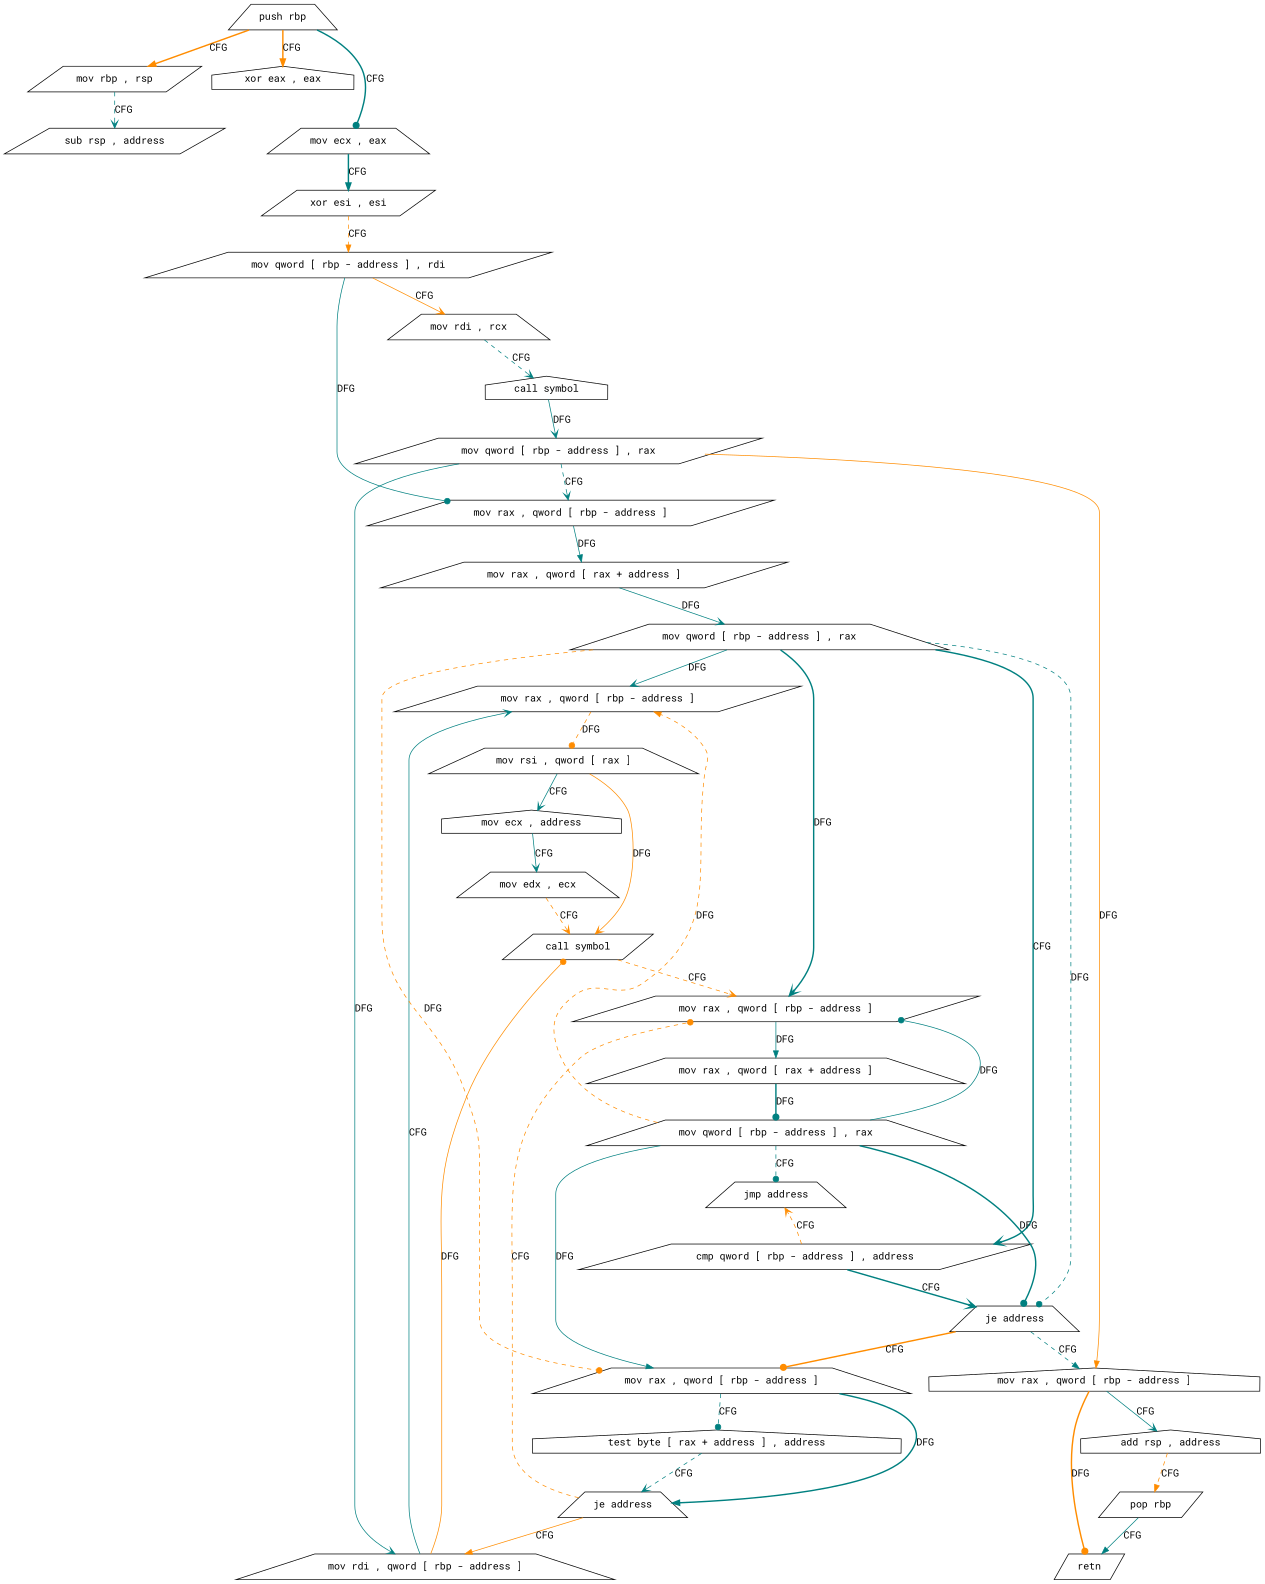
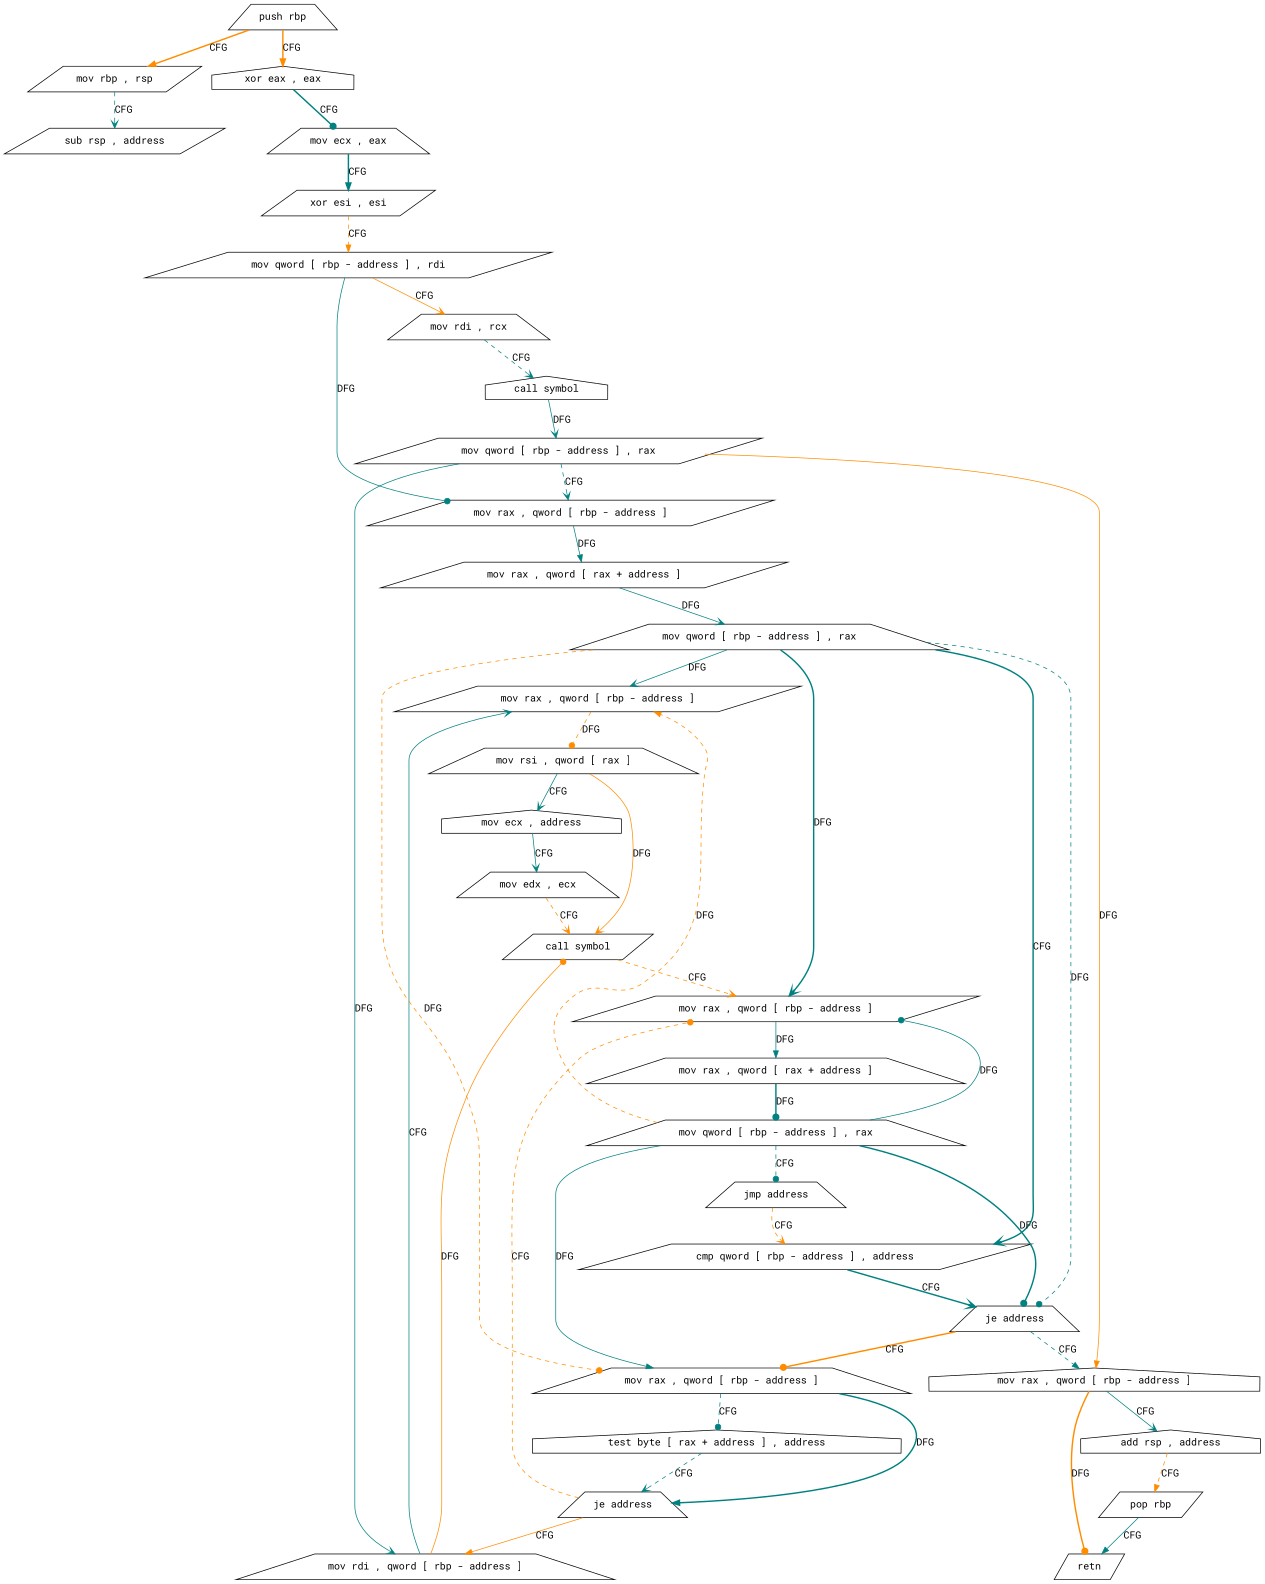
edge "push rbp" -> "mov ecx , eax": now "xor eax , eax" -> "mov ecx , eax"
edge "cmp qword [ rbp - address ] , address" -> "jmp address": reversed
